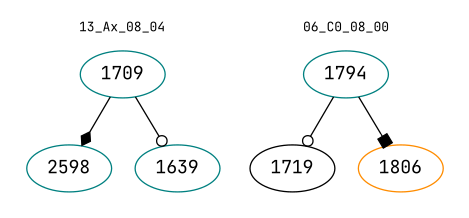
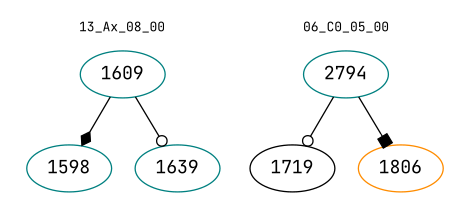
cluster "13_Ax_08_04": label "13_Ax_08_04" -> "13_Ax_08_00"
cluster "06_C0_08_00": label "06_C0_08_00" -> "06_C0_05_00"
node "1709": label "1709" -> "1609"
node "1794": label "1794" -> "2794"
node "2598": label "2598" -> "1598"
